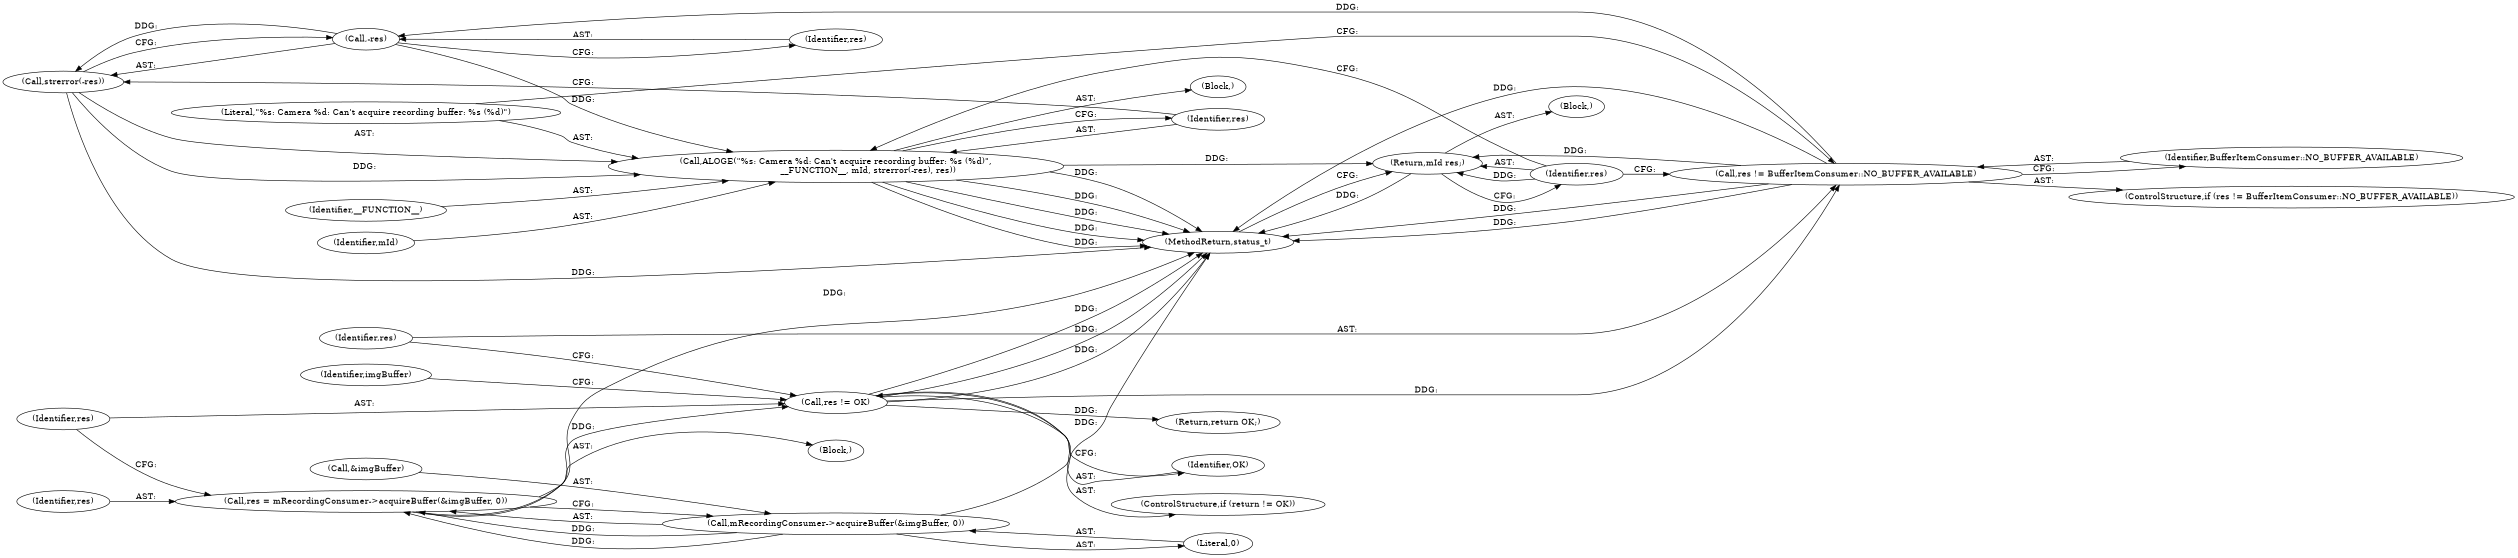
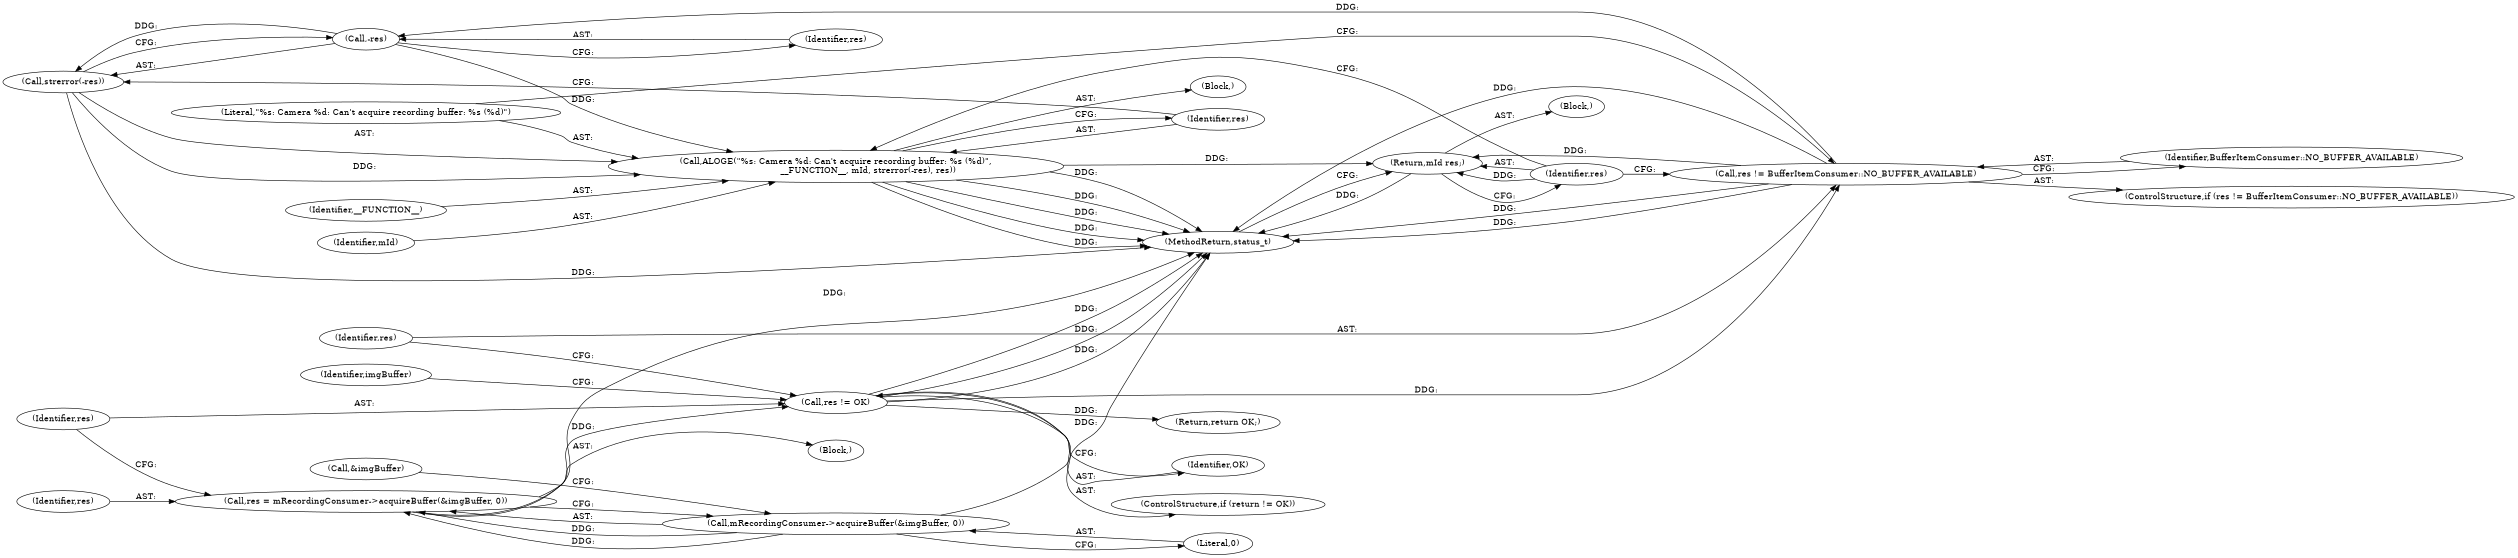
edge "(Call,&imgBuffer)" -> "(Call,mRecordingConsumer->acquireBuffer(&imgBuffer, 0))": label "AST: " -> "CFG: "
edge "(Call,mRecordingConsumer->acquireBuffer(&imgBuffer, 0))" -> "(Literal,0)": label "AST: " -> "CFG: "
